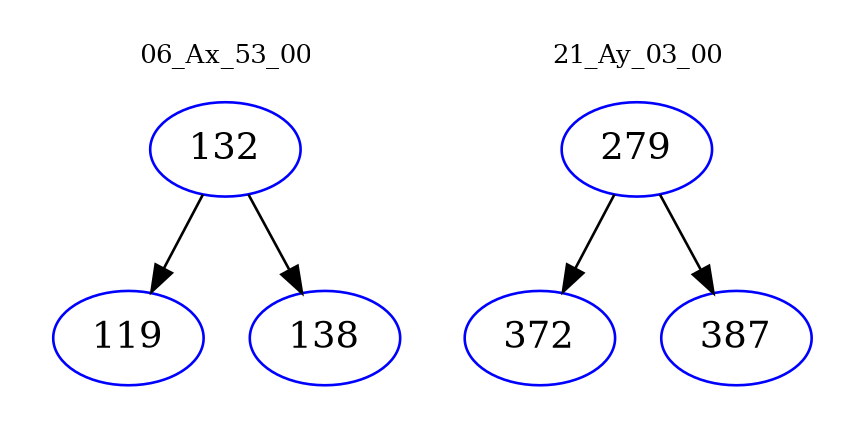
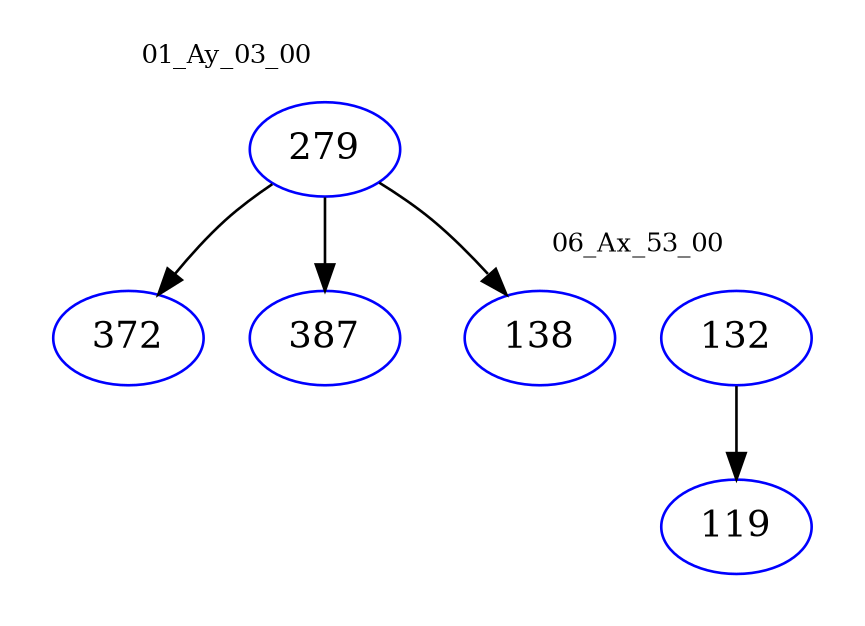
cluster "21_Ay_03_00": label "21_Ay_03_00" -> "01_Ay_03_00"
edge "132" -> "138": now "279" -> "138"
